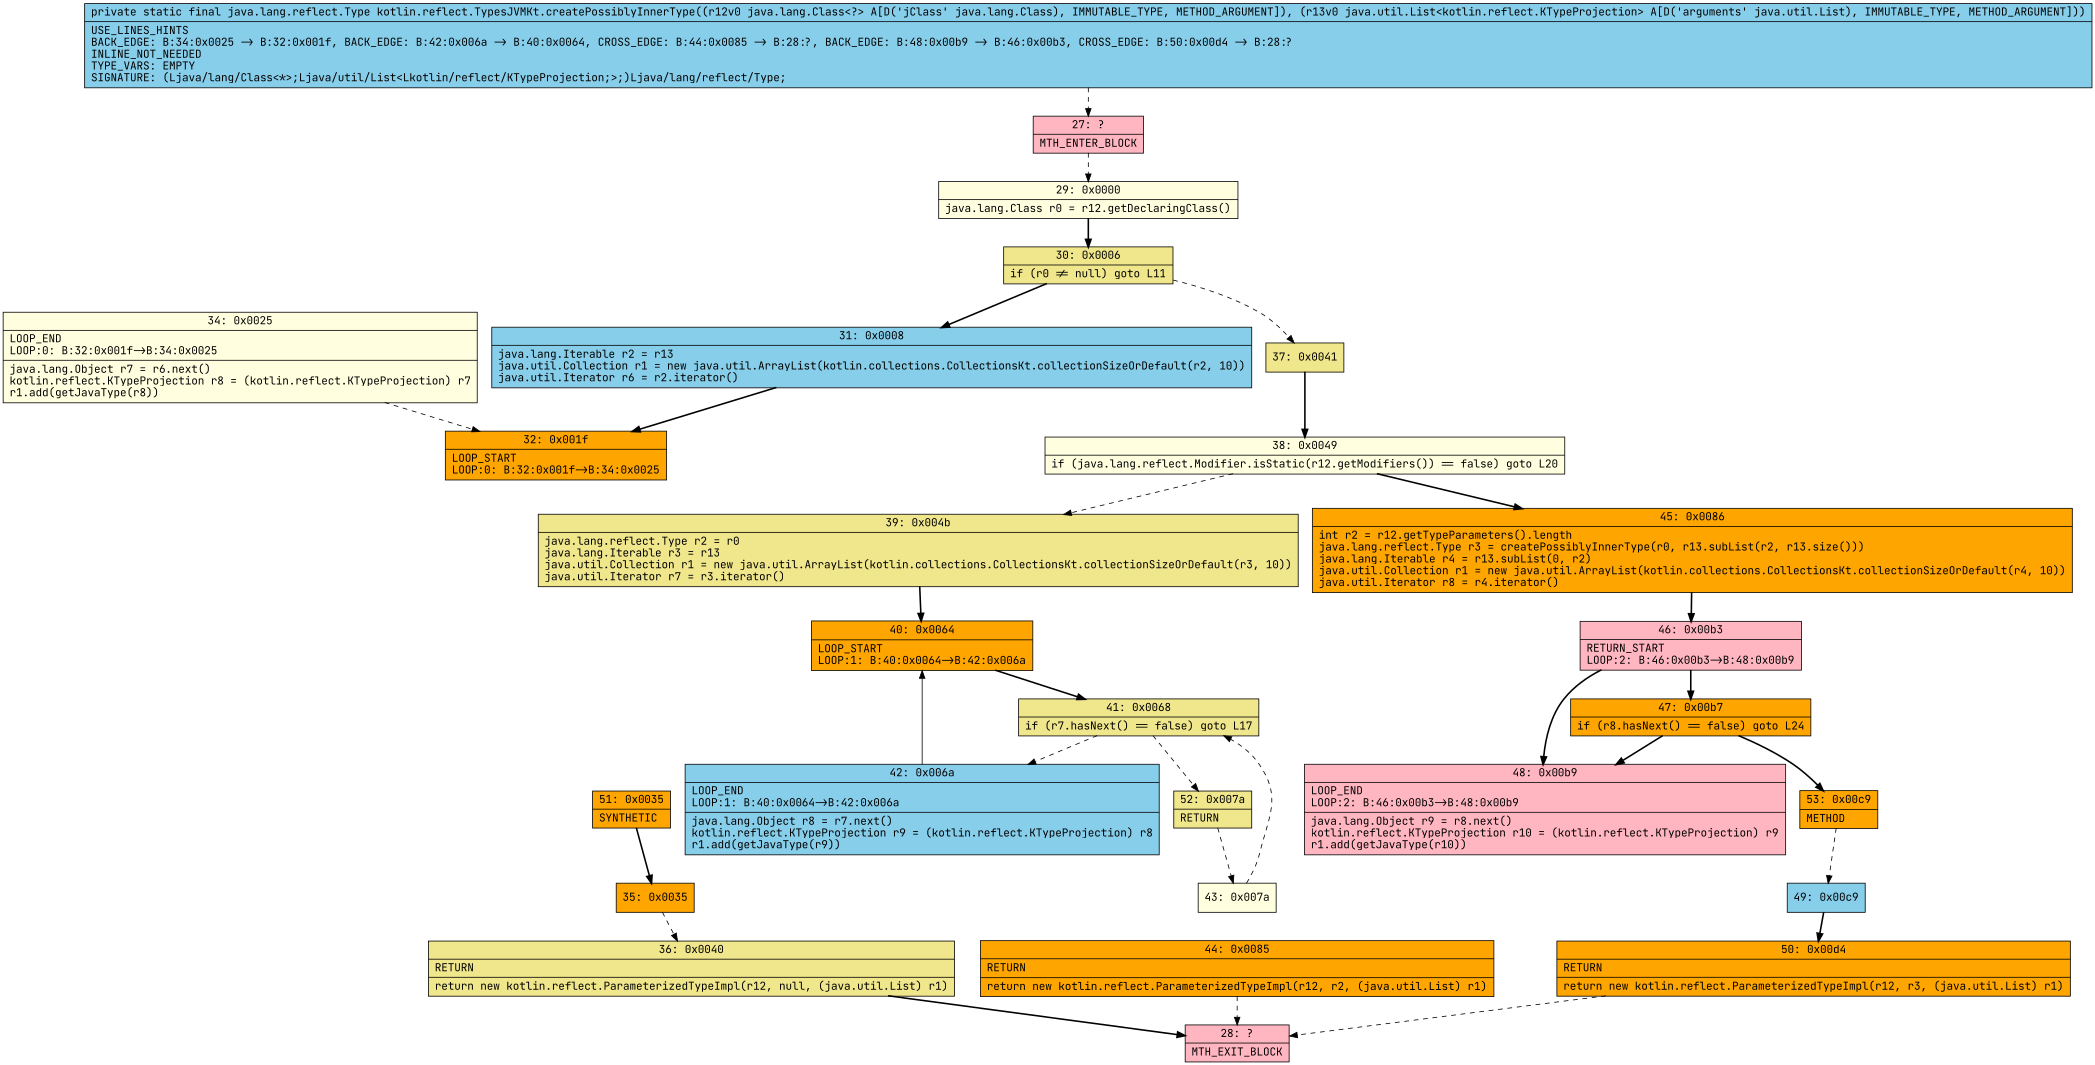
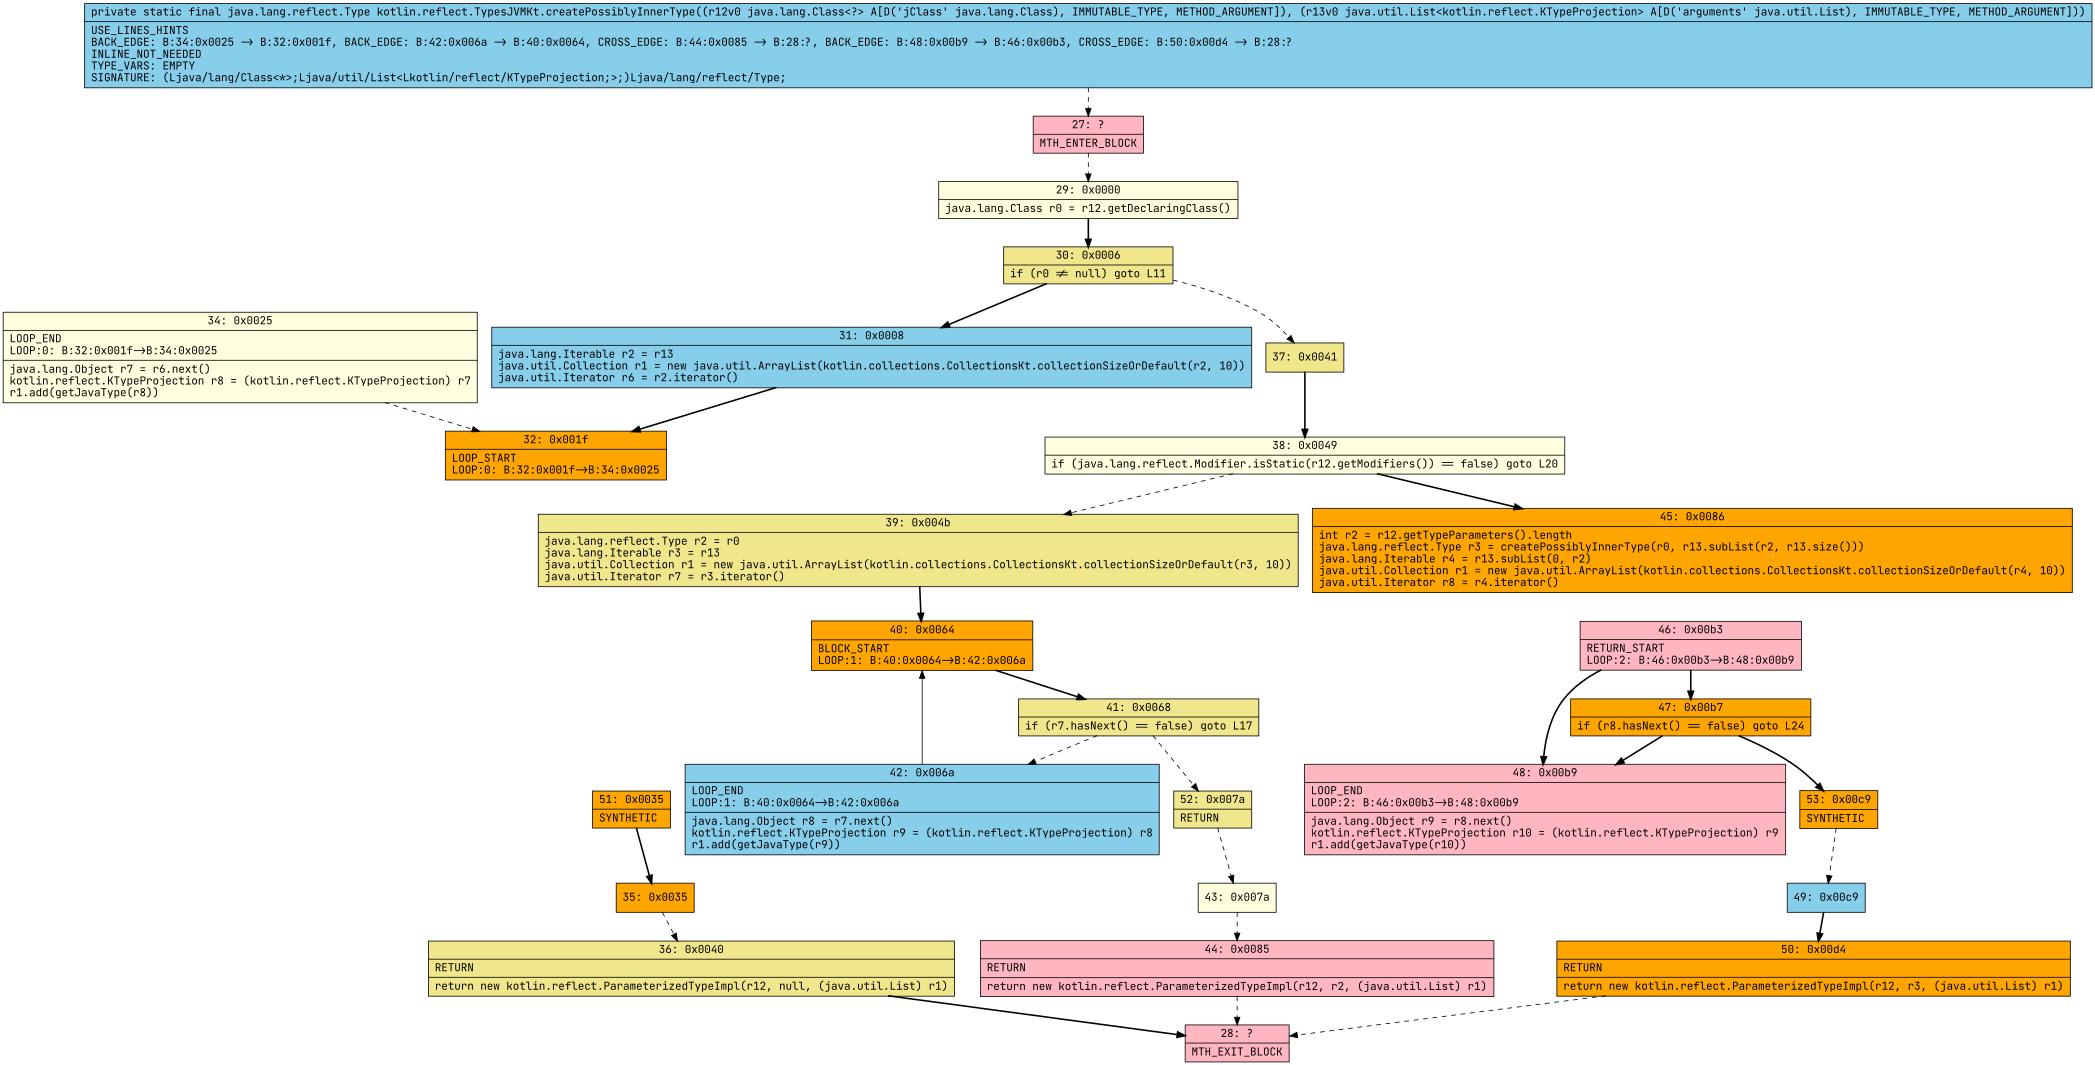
edge "45: 0x0086" -> "46: 0x00b3": removed
node "40: 0x0064": text "LOOP_START" -> "BLOCK_START"
edge "43: 0x007a" -> "41: 0x0068": now "43: 0x007a" -> "44: 0x0085"
node "53: 0x00c9": text "METHOD" -> "SYNTHETIC"
node "44: 0x0085": fillcolor orange -> lightpink
